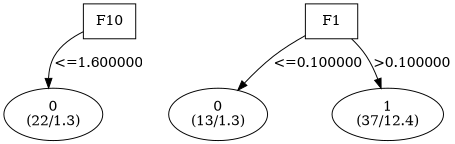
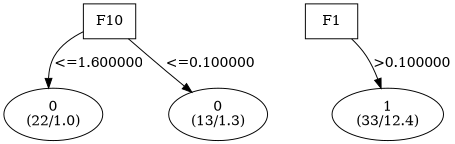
edge "F1" -> "0 (13/1.3)": now "F10" -> "0 (13/1.3)"
node "0 (22/1.3)": label "0 (22/1.3)" -> "0 (22/1.0)"
node "1 (37/12.4)": label "1 (37/12.4)" -> "1 (33/12.4)"
